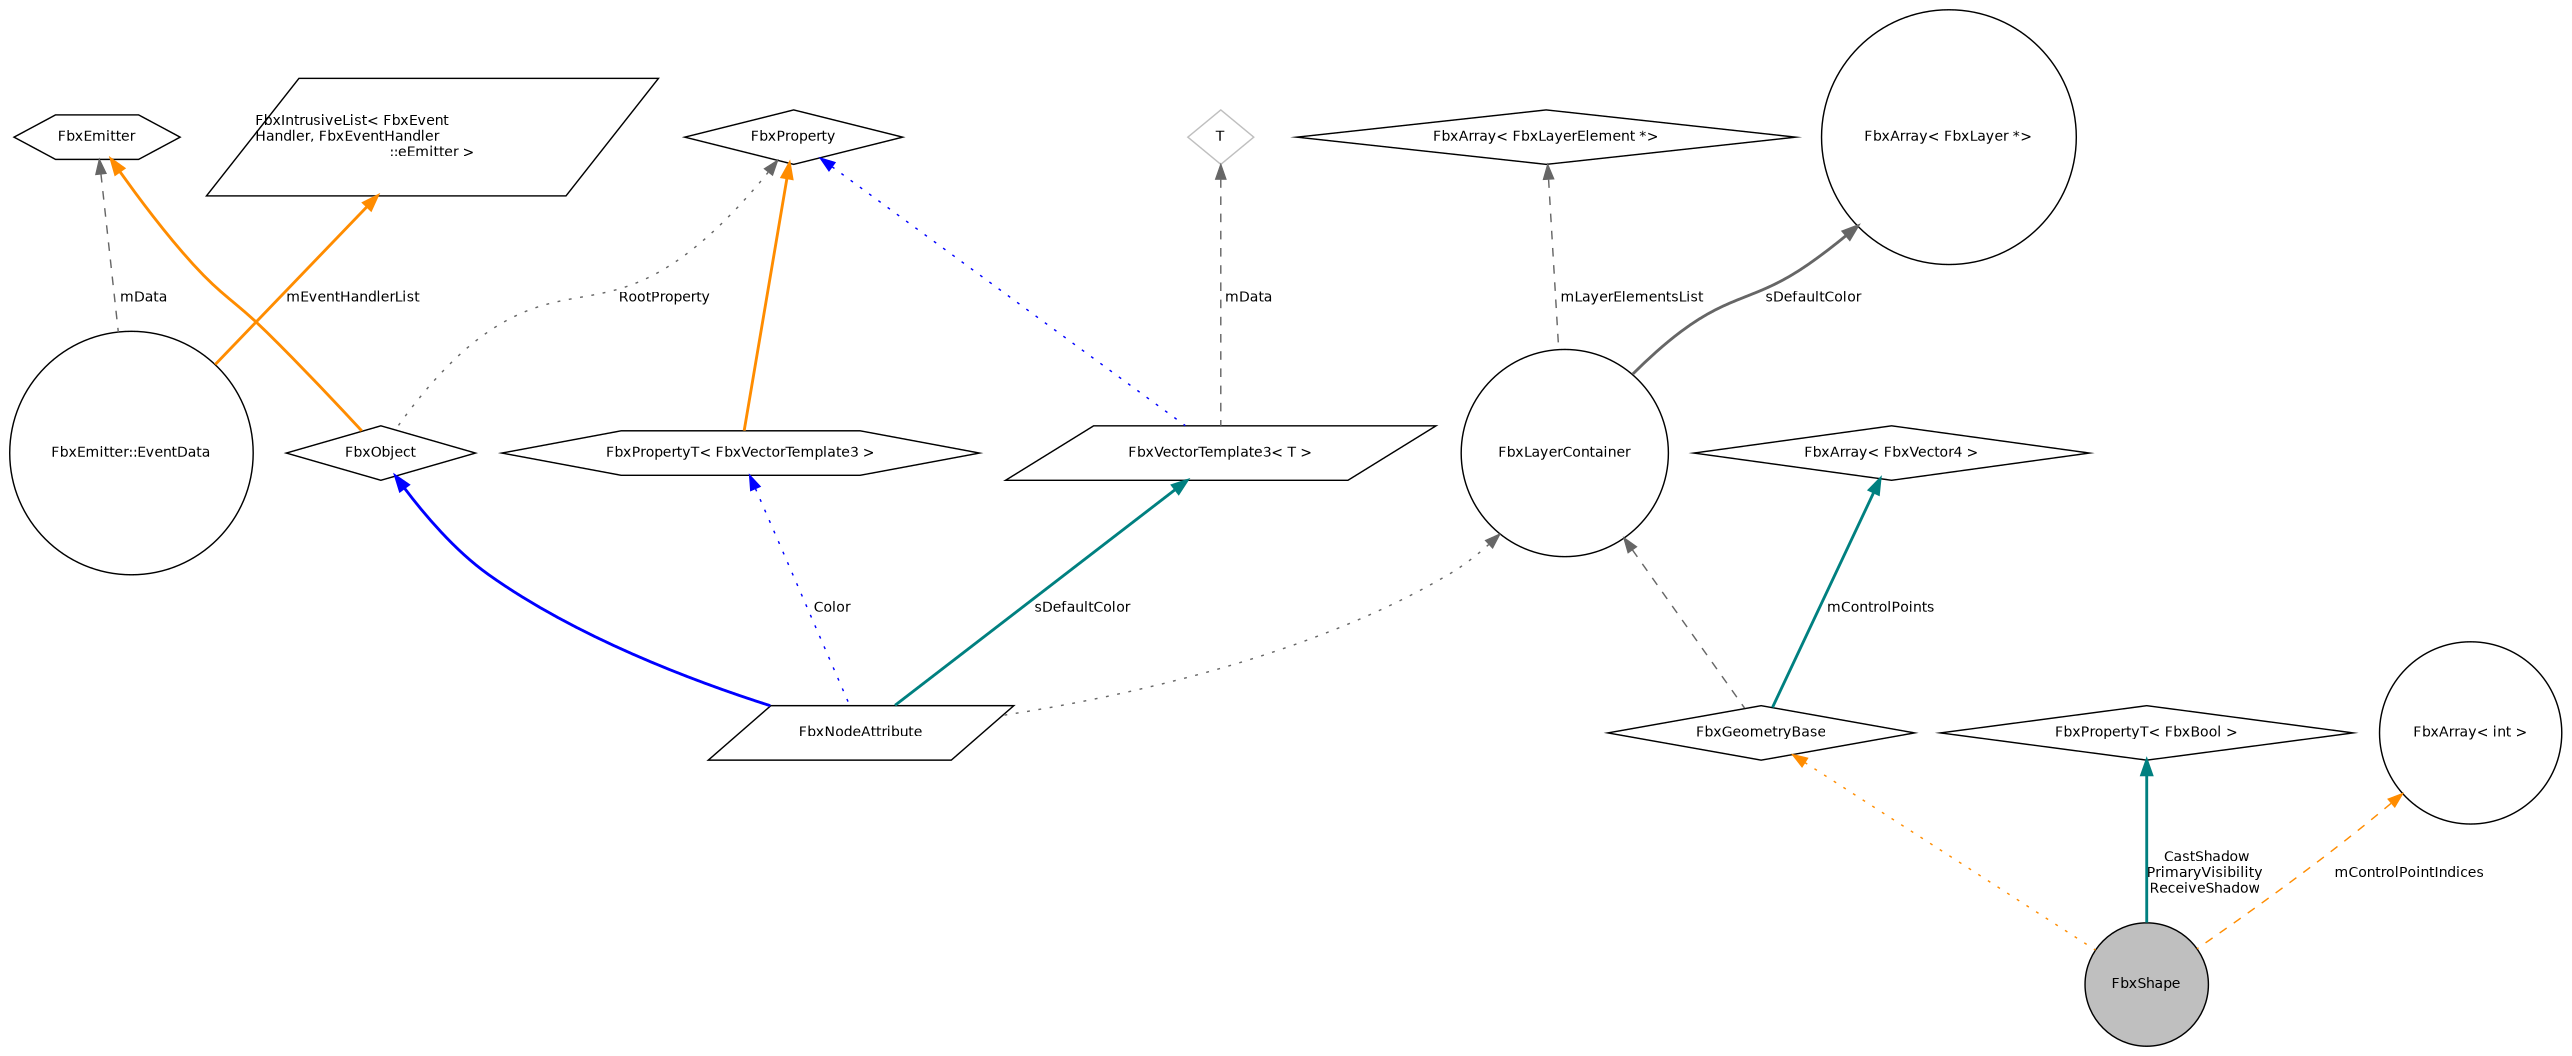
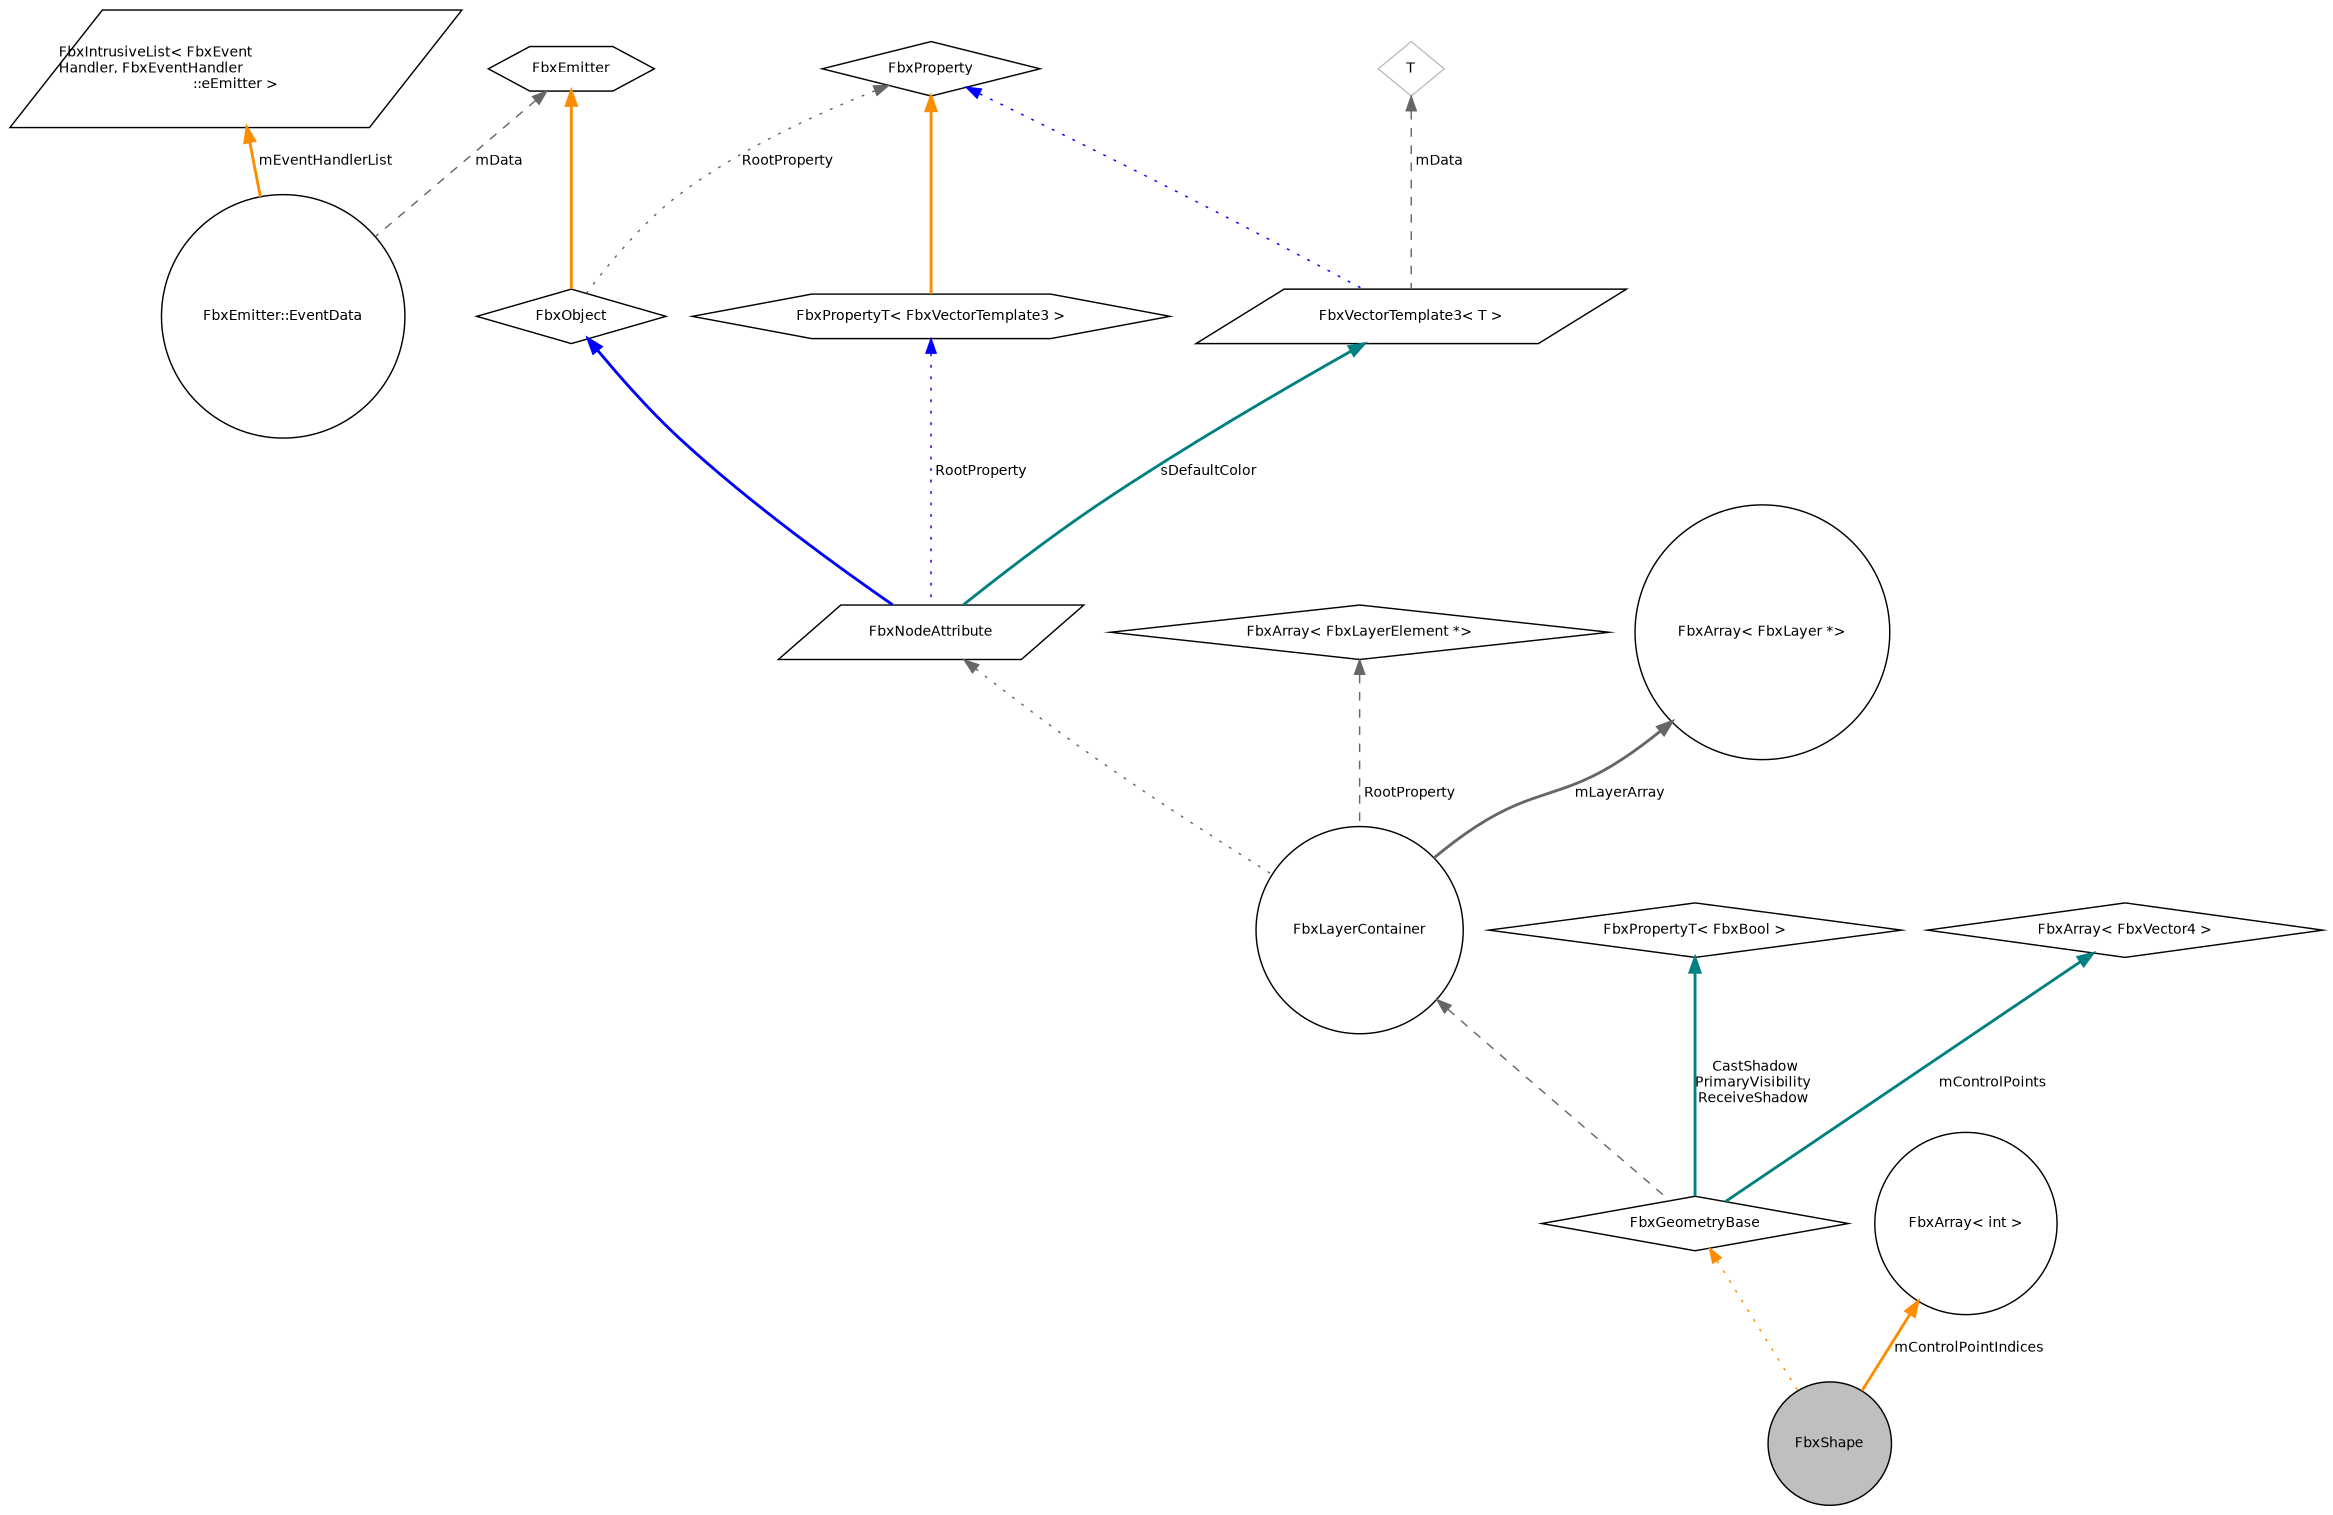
edge "FbxLayerContainer" -> "FbxArray< FbxLayerElement *>": label " mLayerElementsList" -> " RootProperty"
edge "FbxLayerContainer" -> "FbxArray< FbxLayer *>": label " sDefaultColor" -> " mLayerArray"
edge "FbxNodeAttribute" -> "FbxPropertyT< FbxVectorTemplate3 >": label " Color" -> " RootProperty"
edge "FbxNodeAttribute" -> "FbxLayerContainer": reversed
edge "FbxShape" -> "FbxPropertyT< FbxBool >": now "FbxGeometryBase" -> "FbxPropertyT< FbxBool >"
edge "FbxShape" -> "FbxArray< int >": style dashed -> bold
